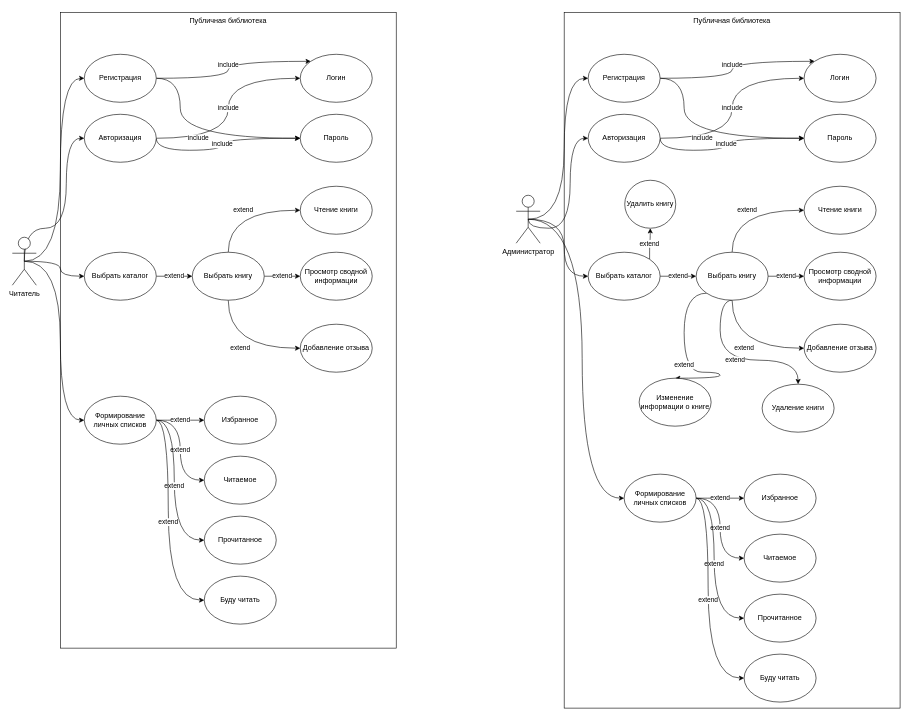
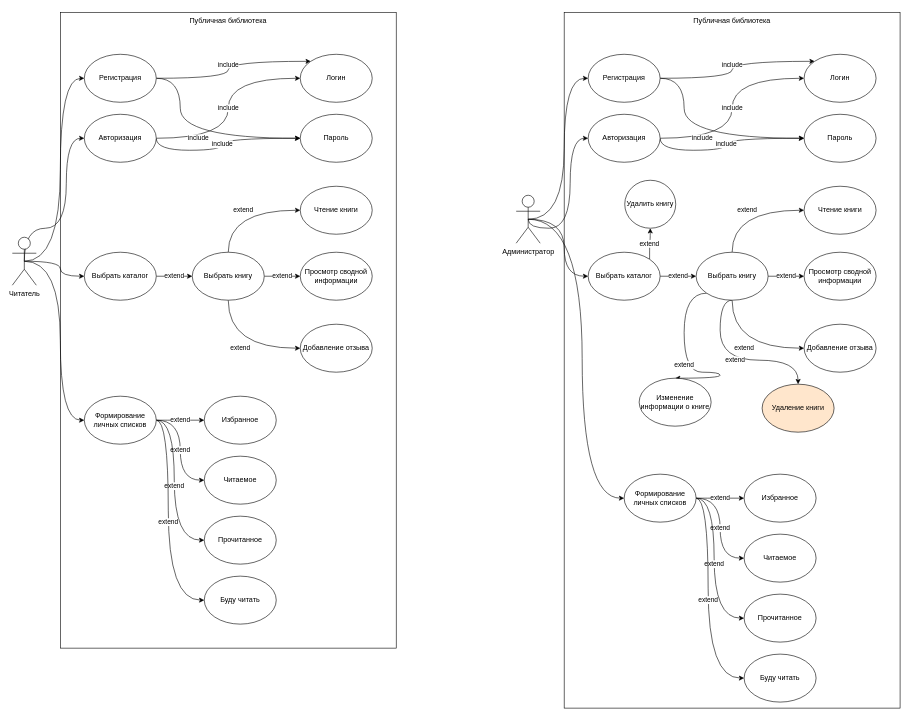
node "Удаление книги": fillcolor #ffffff -> #ffe6cc
